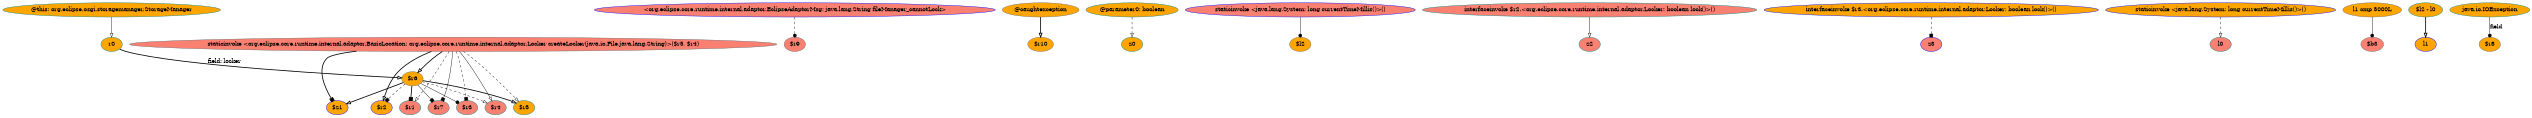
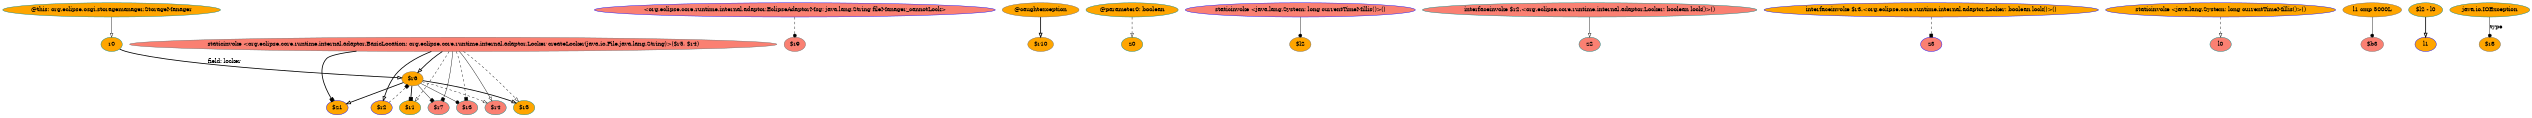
edge "java.io.IOException" -> "$r8": label "field" -> "type"
edge "$r6" -> "$r2": reversed
node "$r1": fillcolor salmon -> orange
